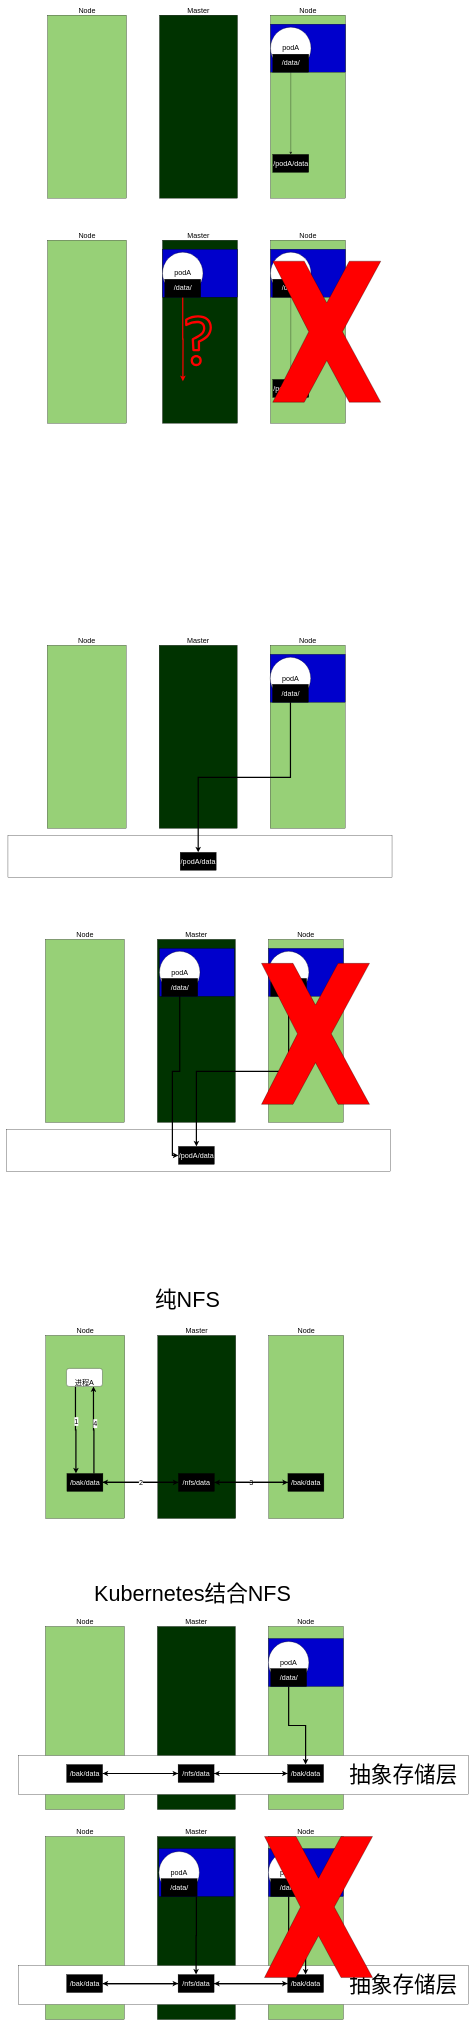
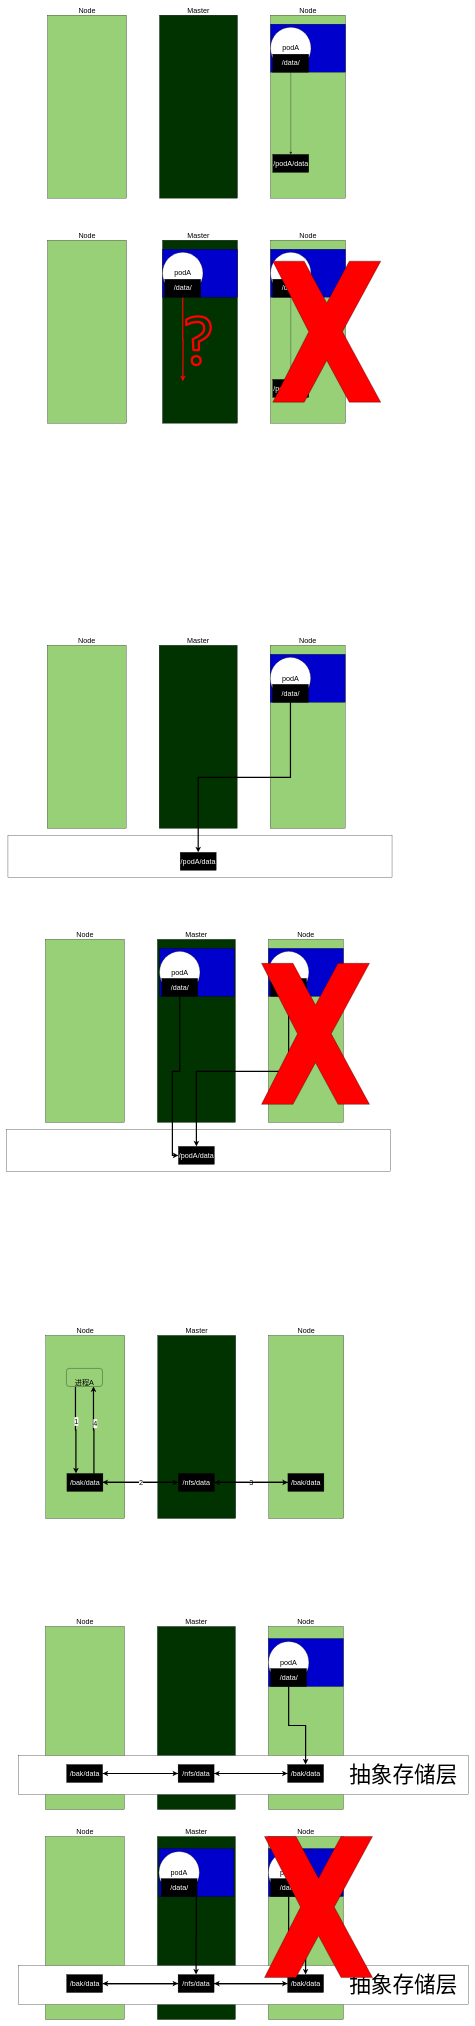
node "纯NFS": removed
node "进程A": fillcolor #ffffff -> #97d077
node "Kubernetes结合NFS": removed
